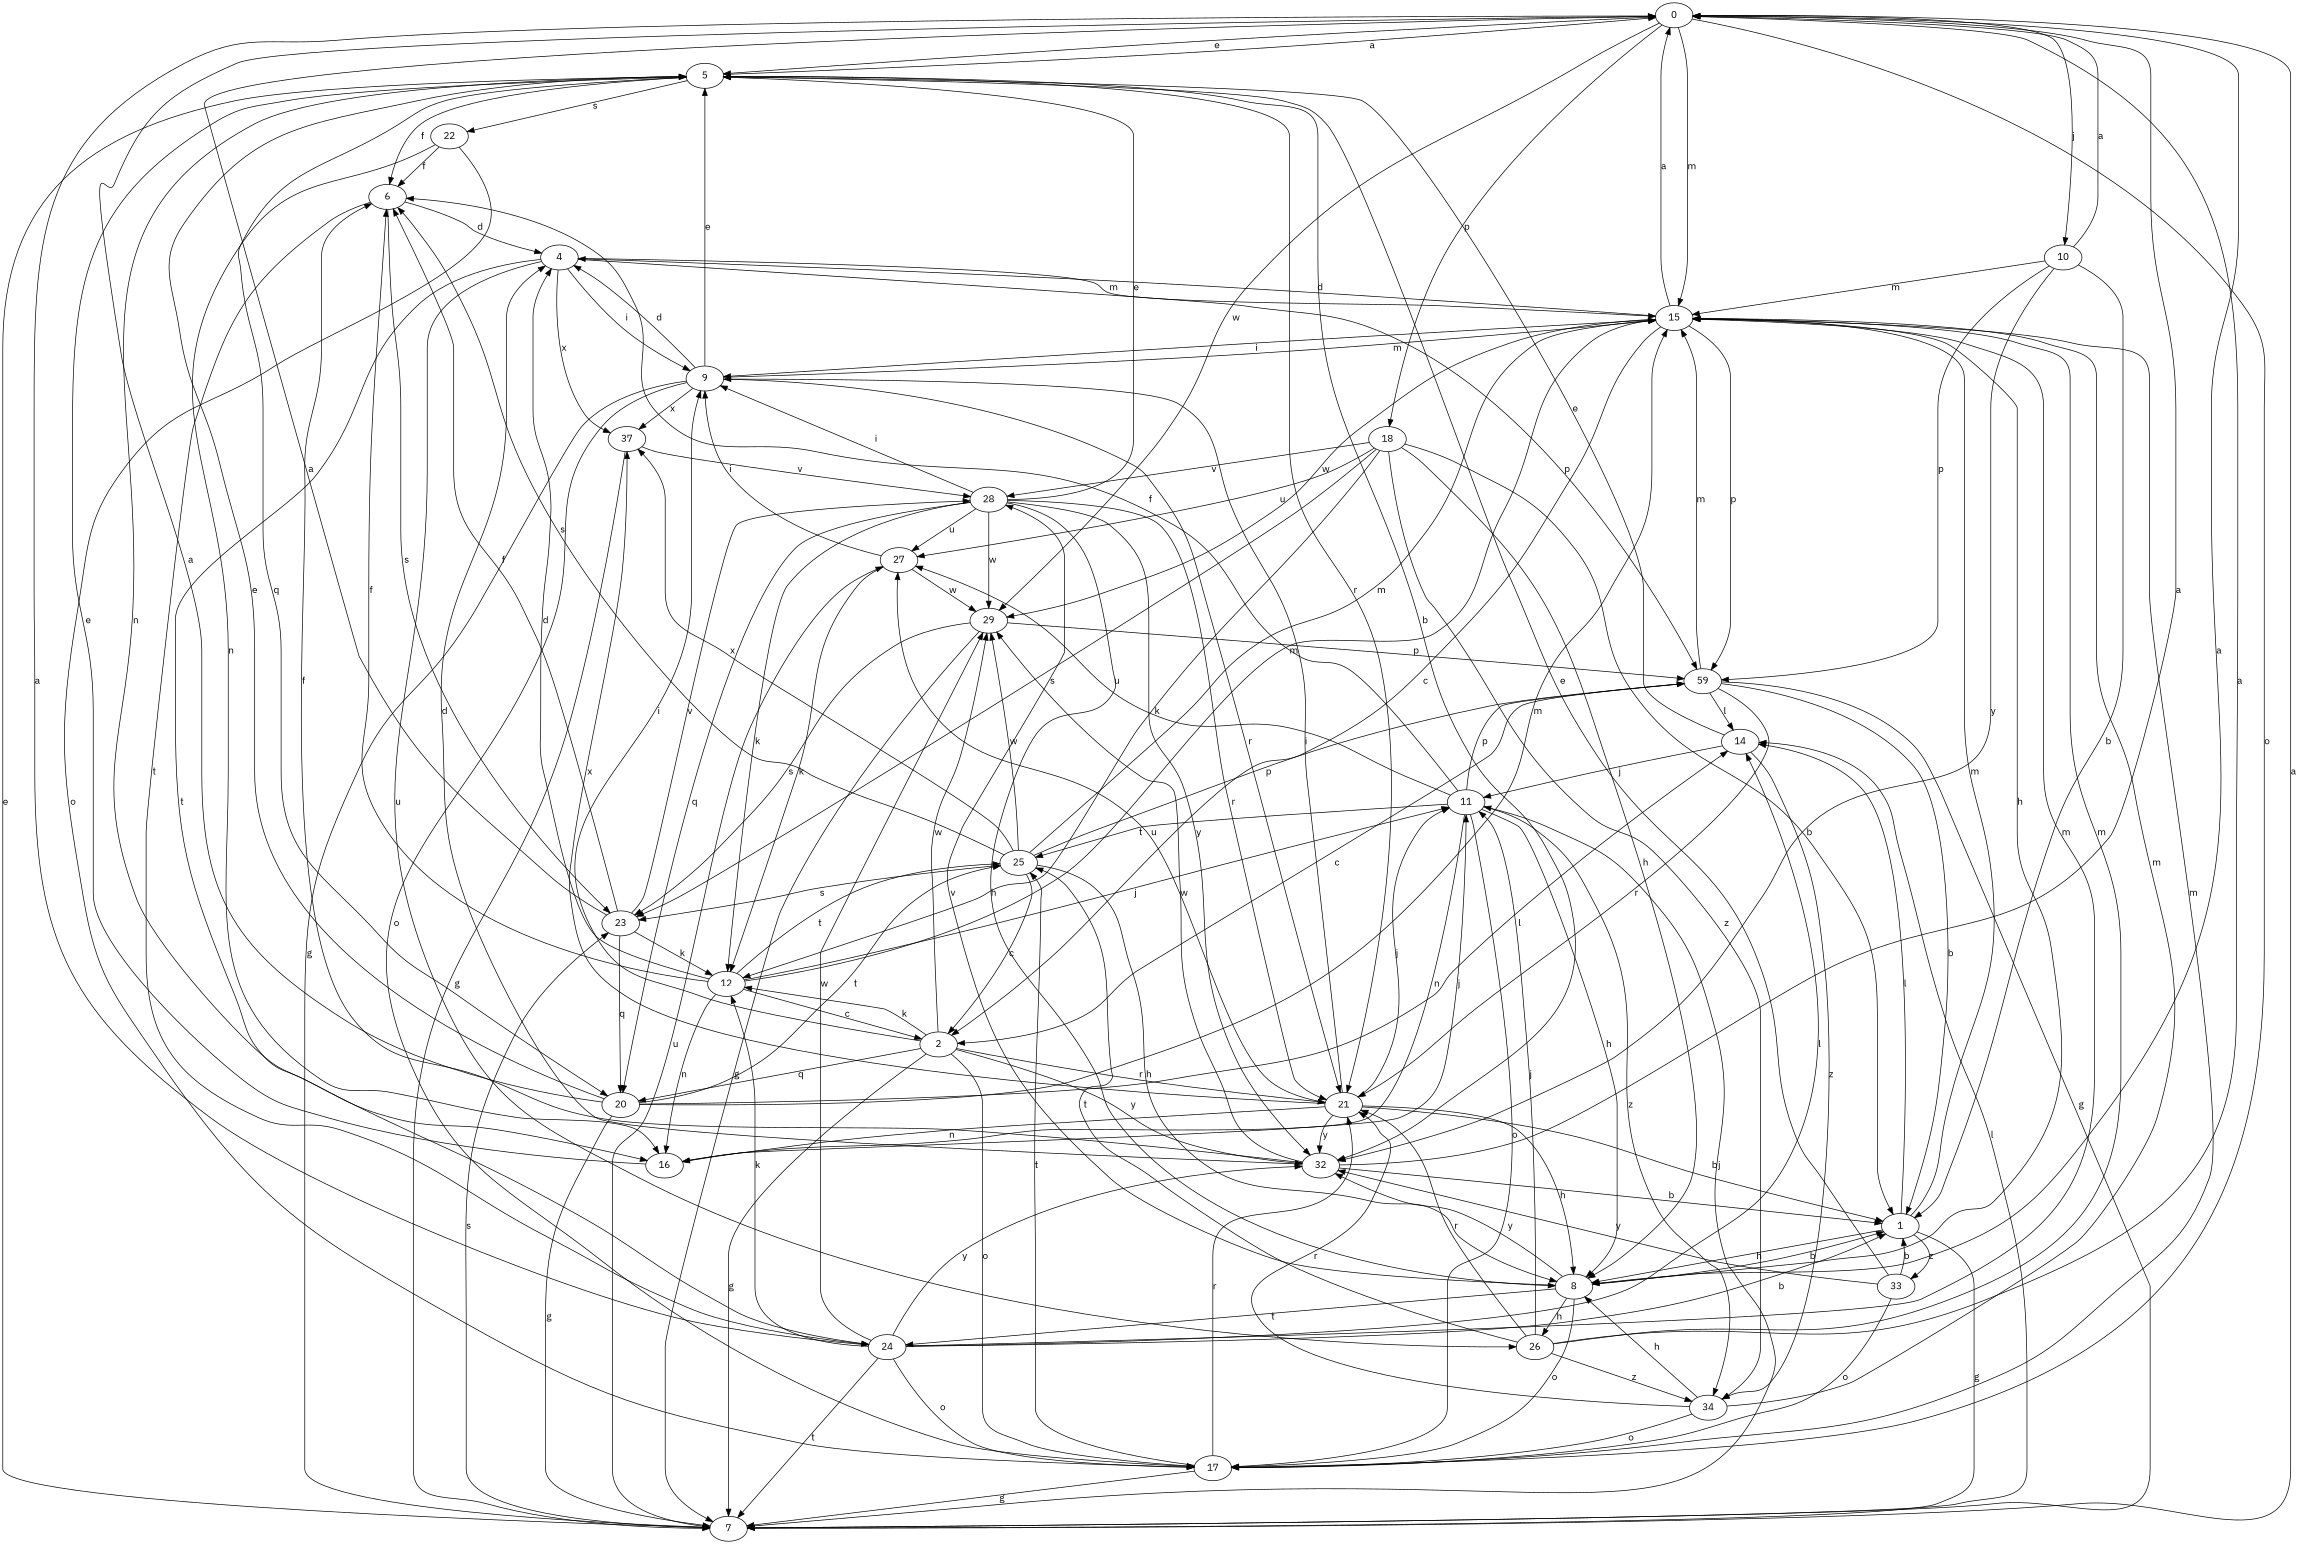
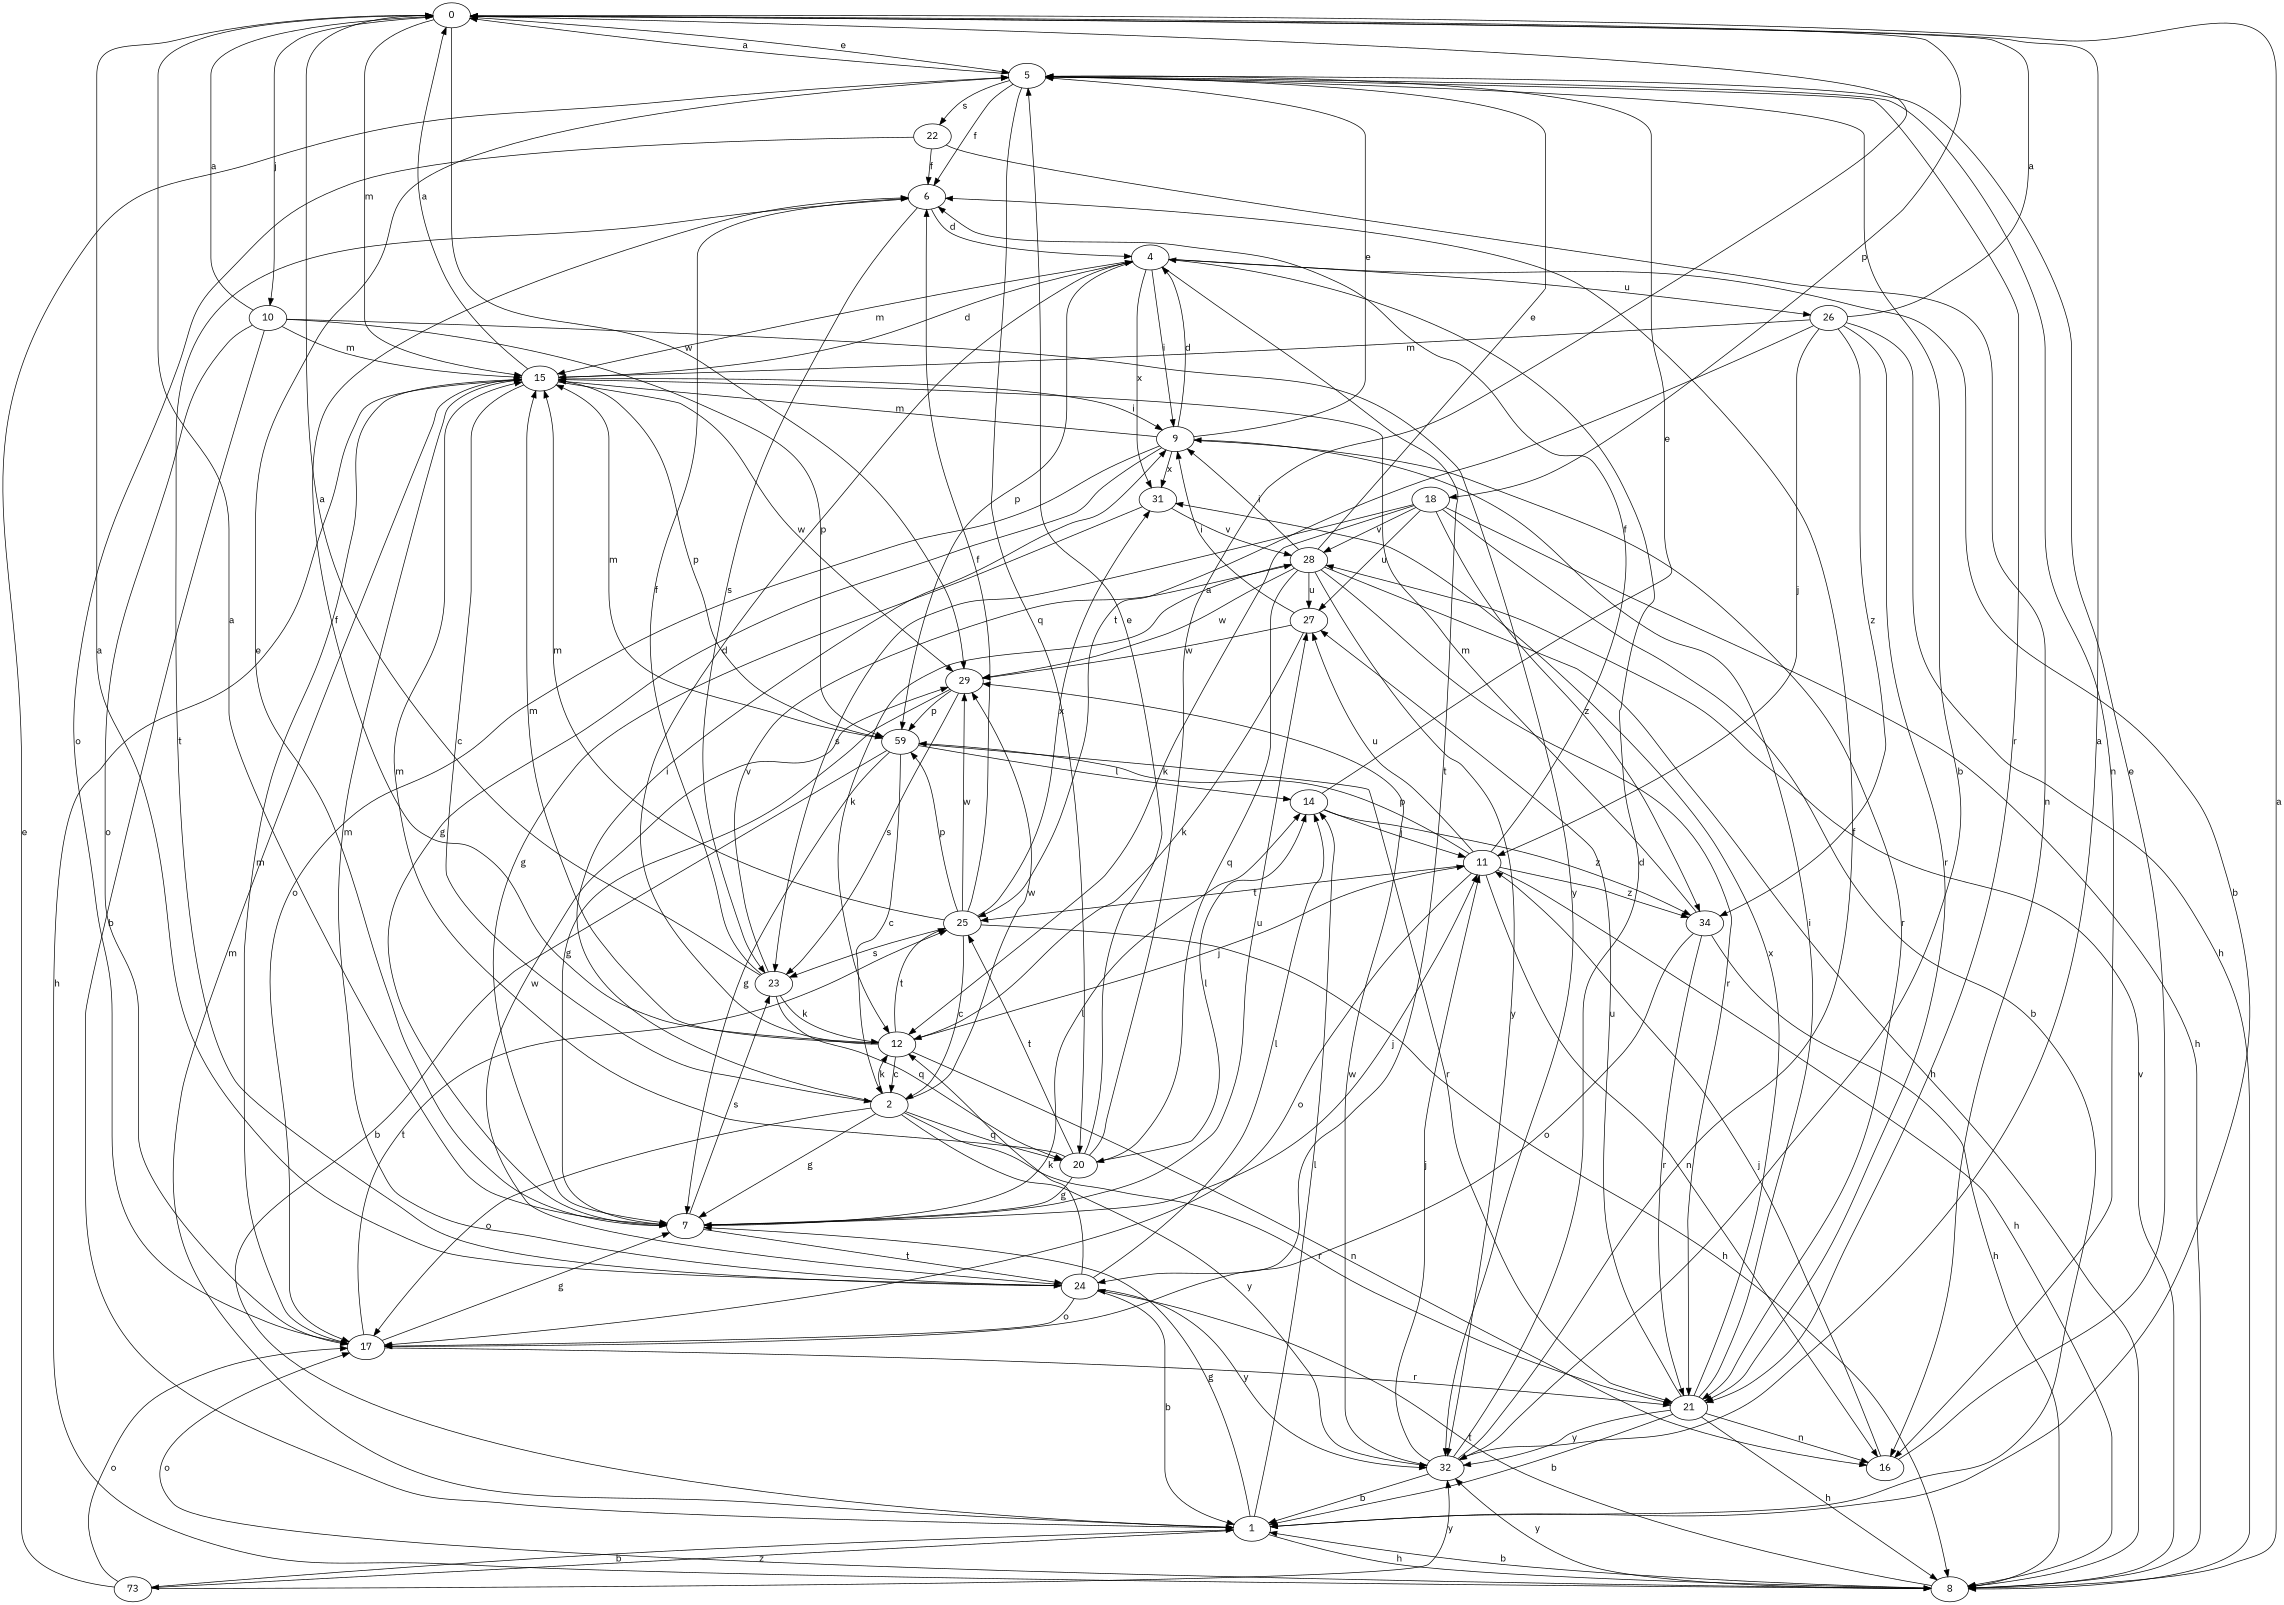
node "37": label "37" -> "31"
edge "25" -> "6": label "s" -> "f"
edge "4" -> "1": added, label "b"
edge "21" -> "11": now "32" -> "11"
edge "0" -> "17": now "10" -> "17"
node "33": label "33" -> "73"
edge "8" -> "26": reversed
edge "24" -> "7": reversed
